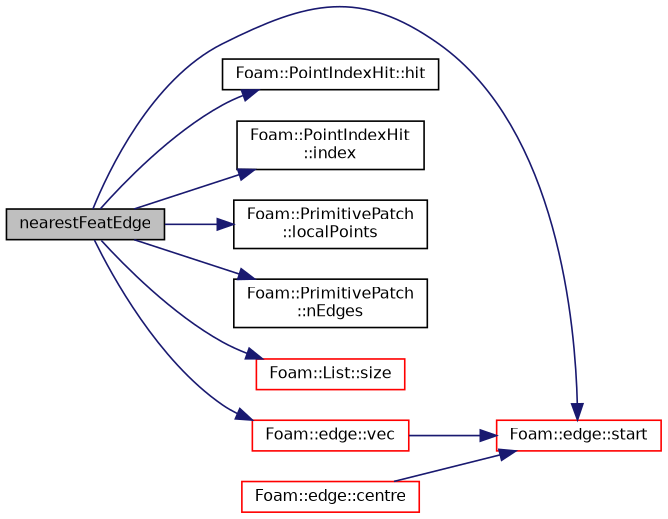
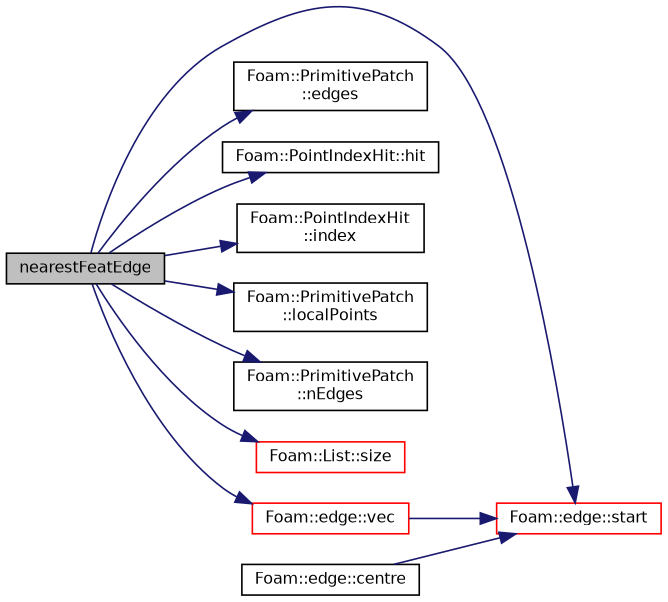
node "Foam::PrimitivePatch ::edges": added
node "Foam::edge::centre": color red -> black
